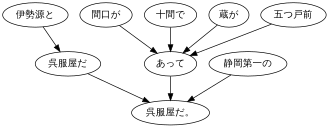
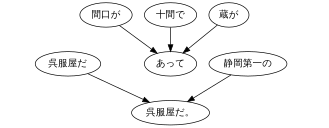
node "伊勢源と": removed
node "五つ戸前": removed
edge "あって" -> "呉服屋だ。": removed
